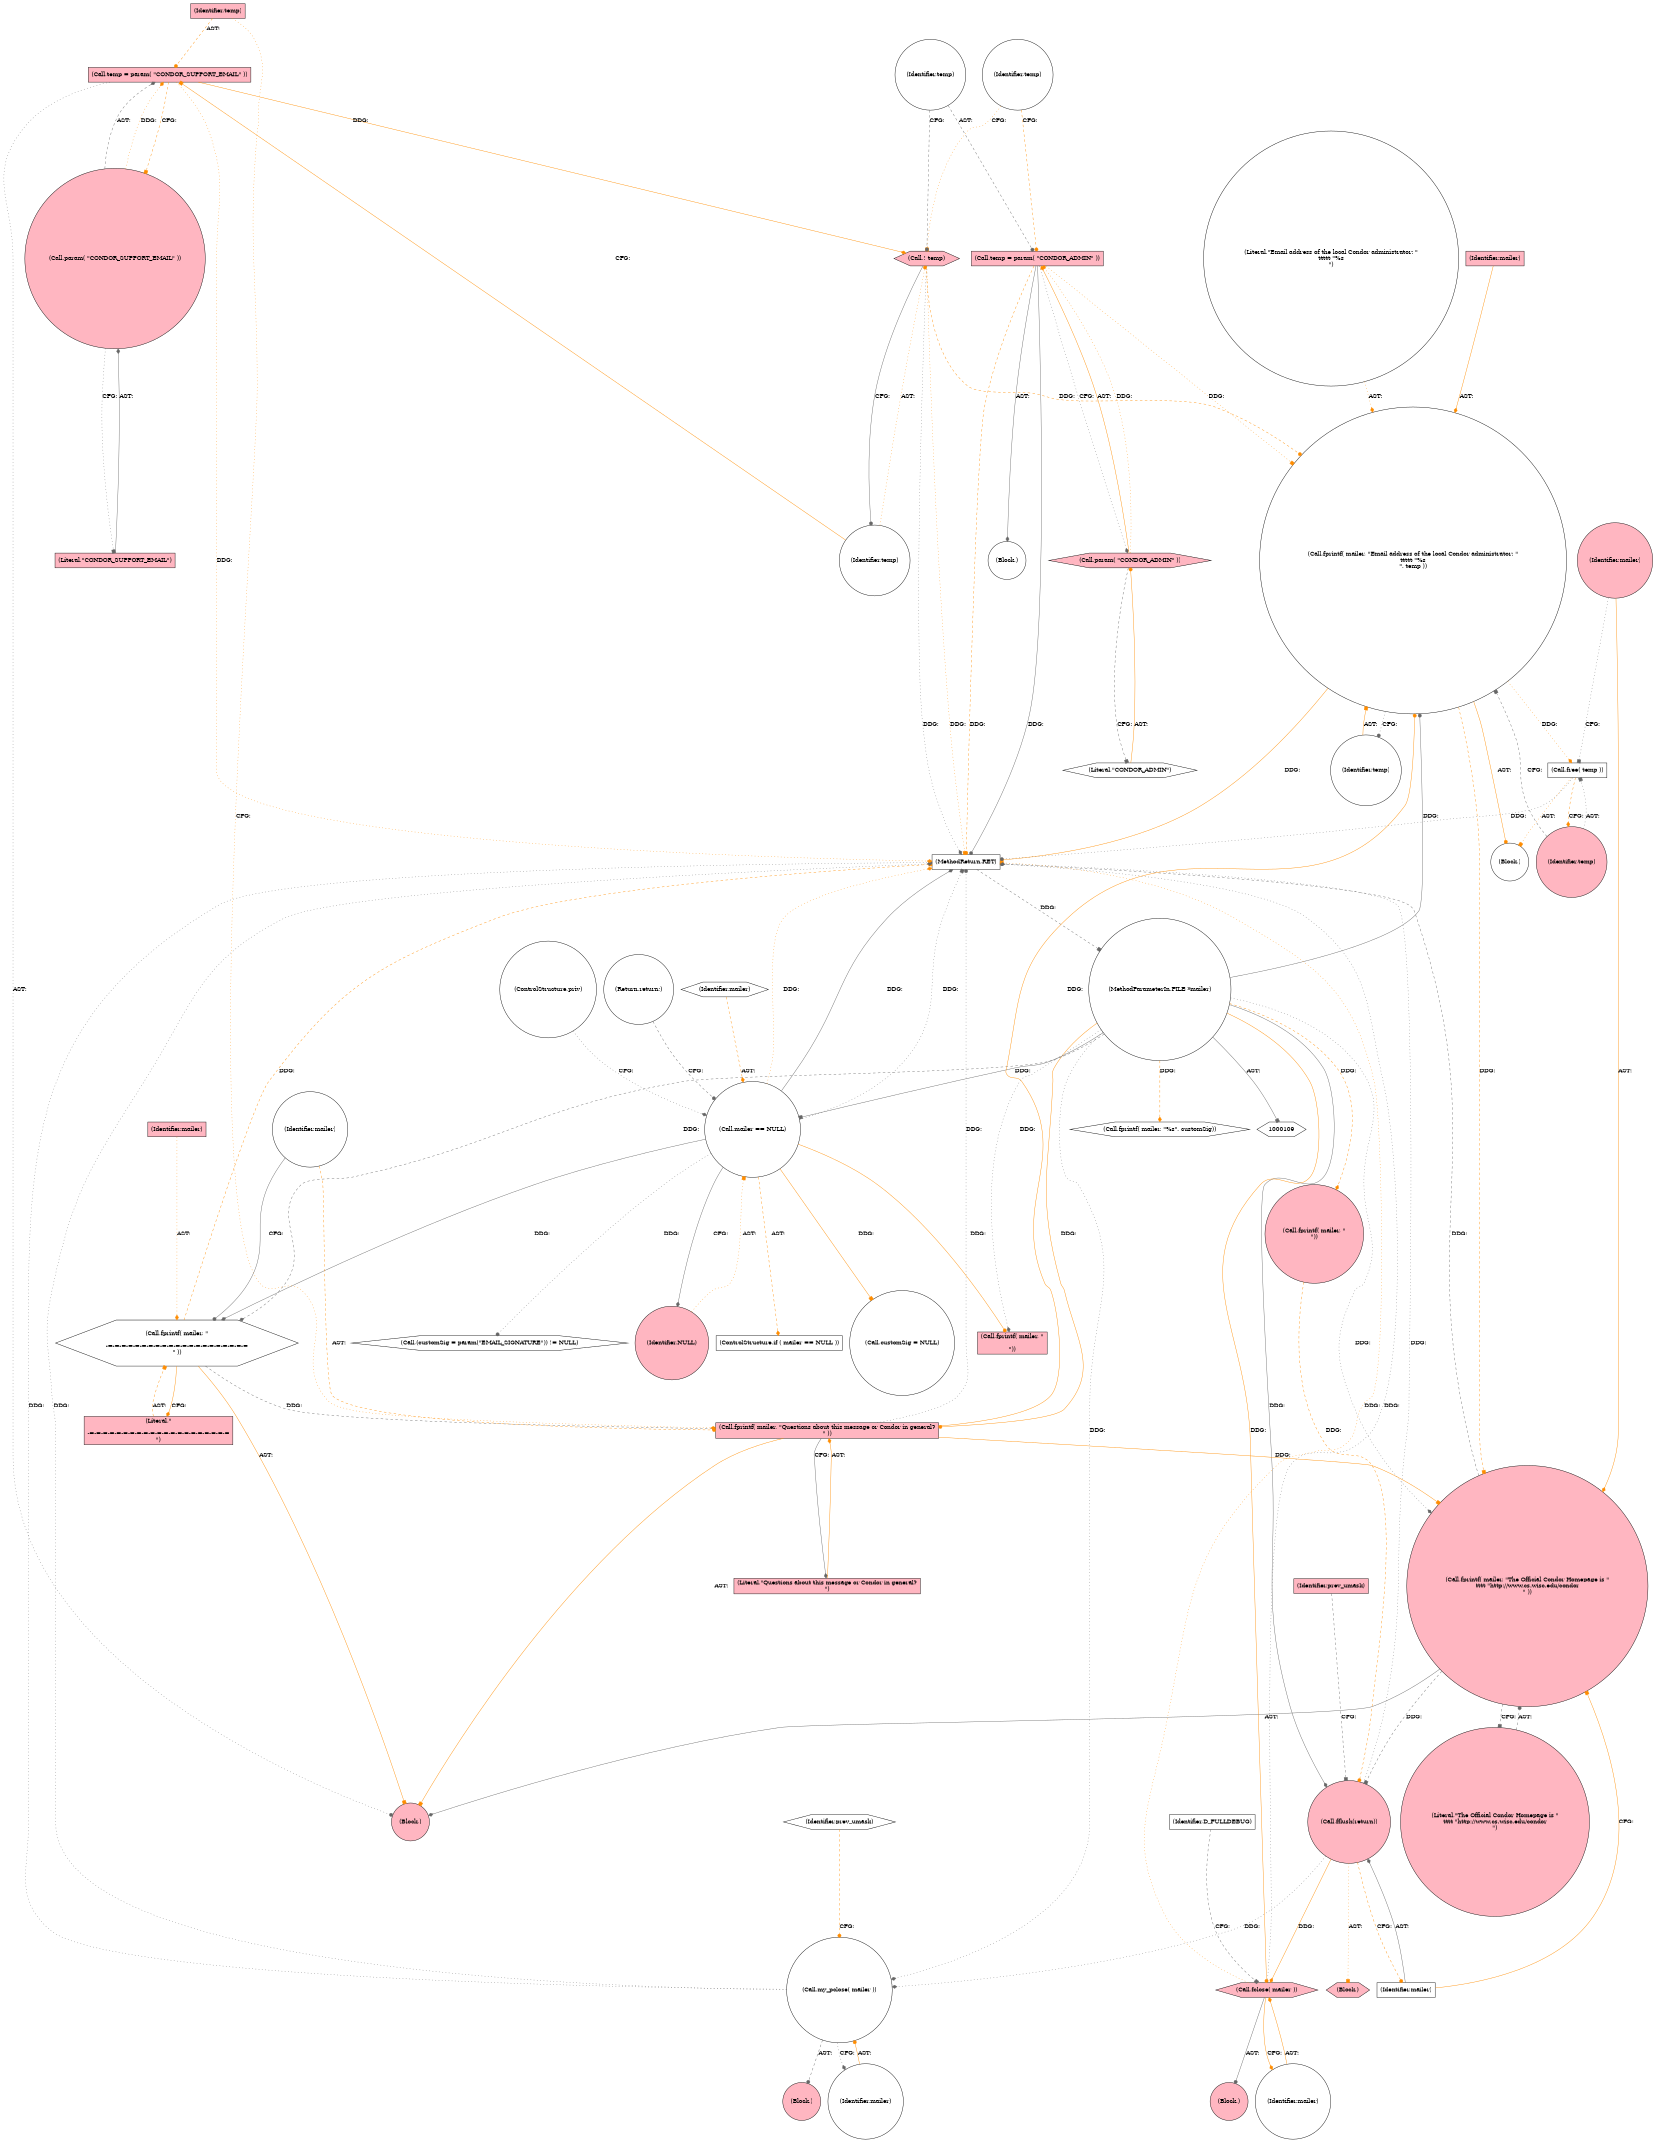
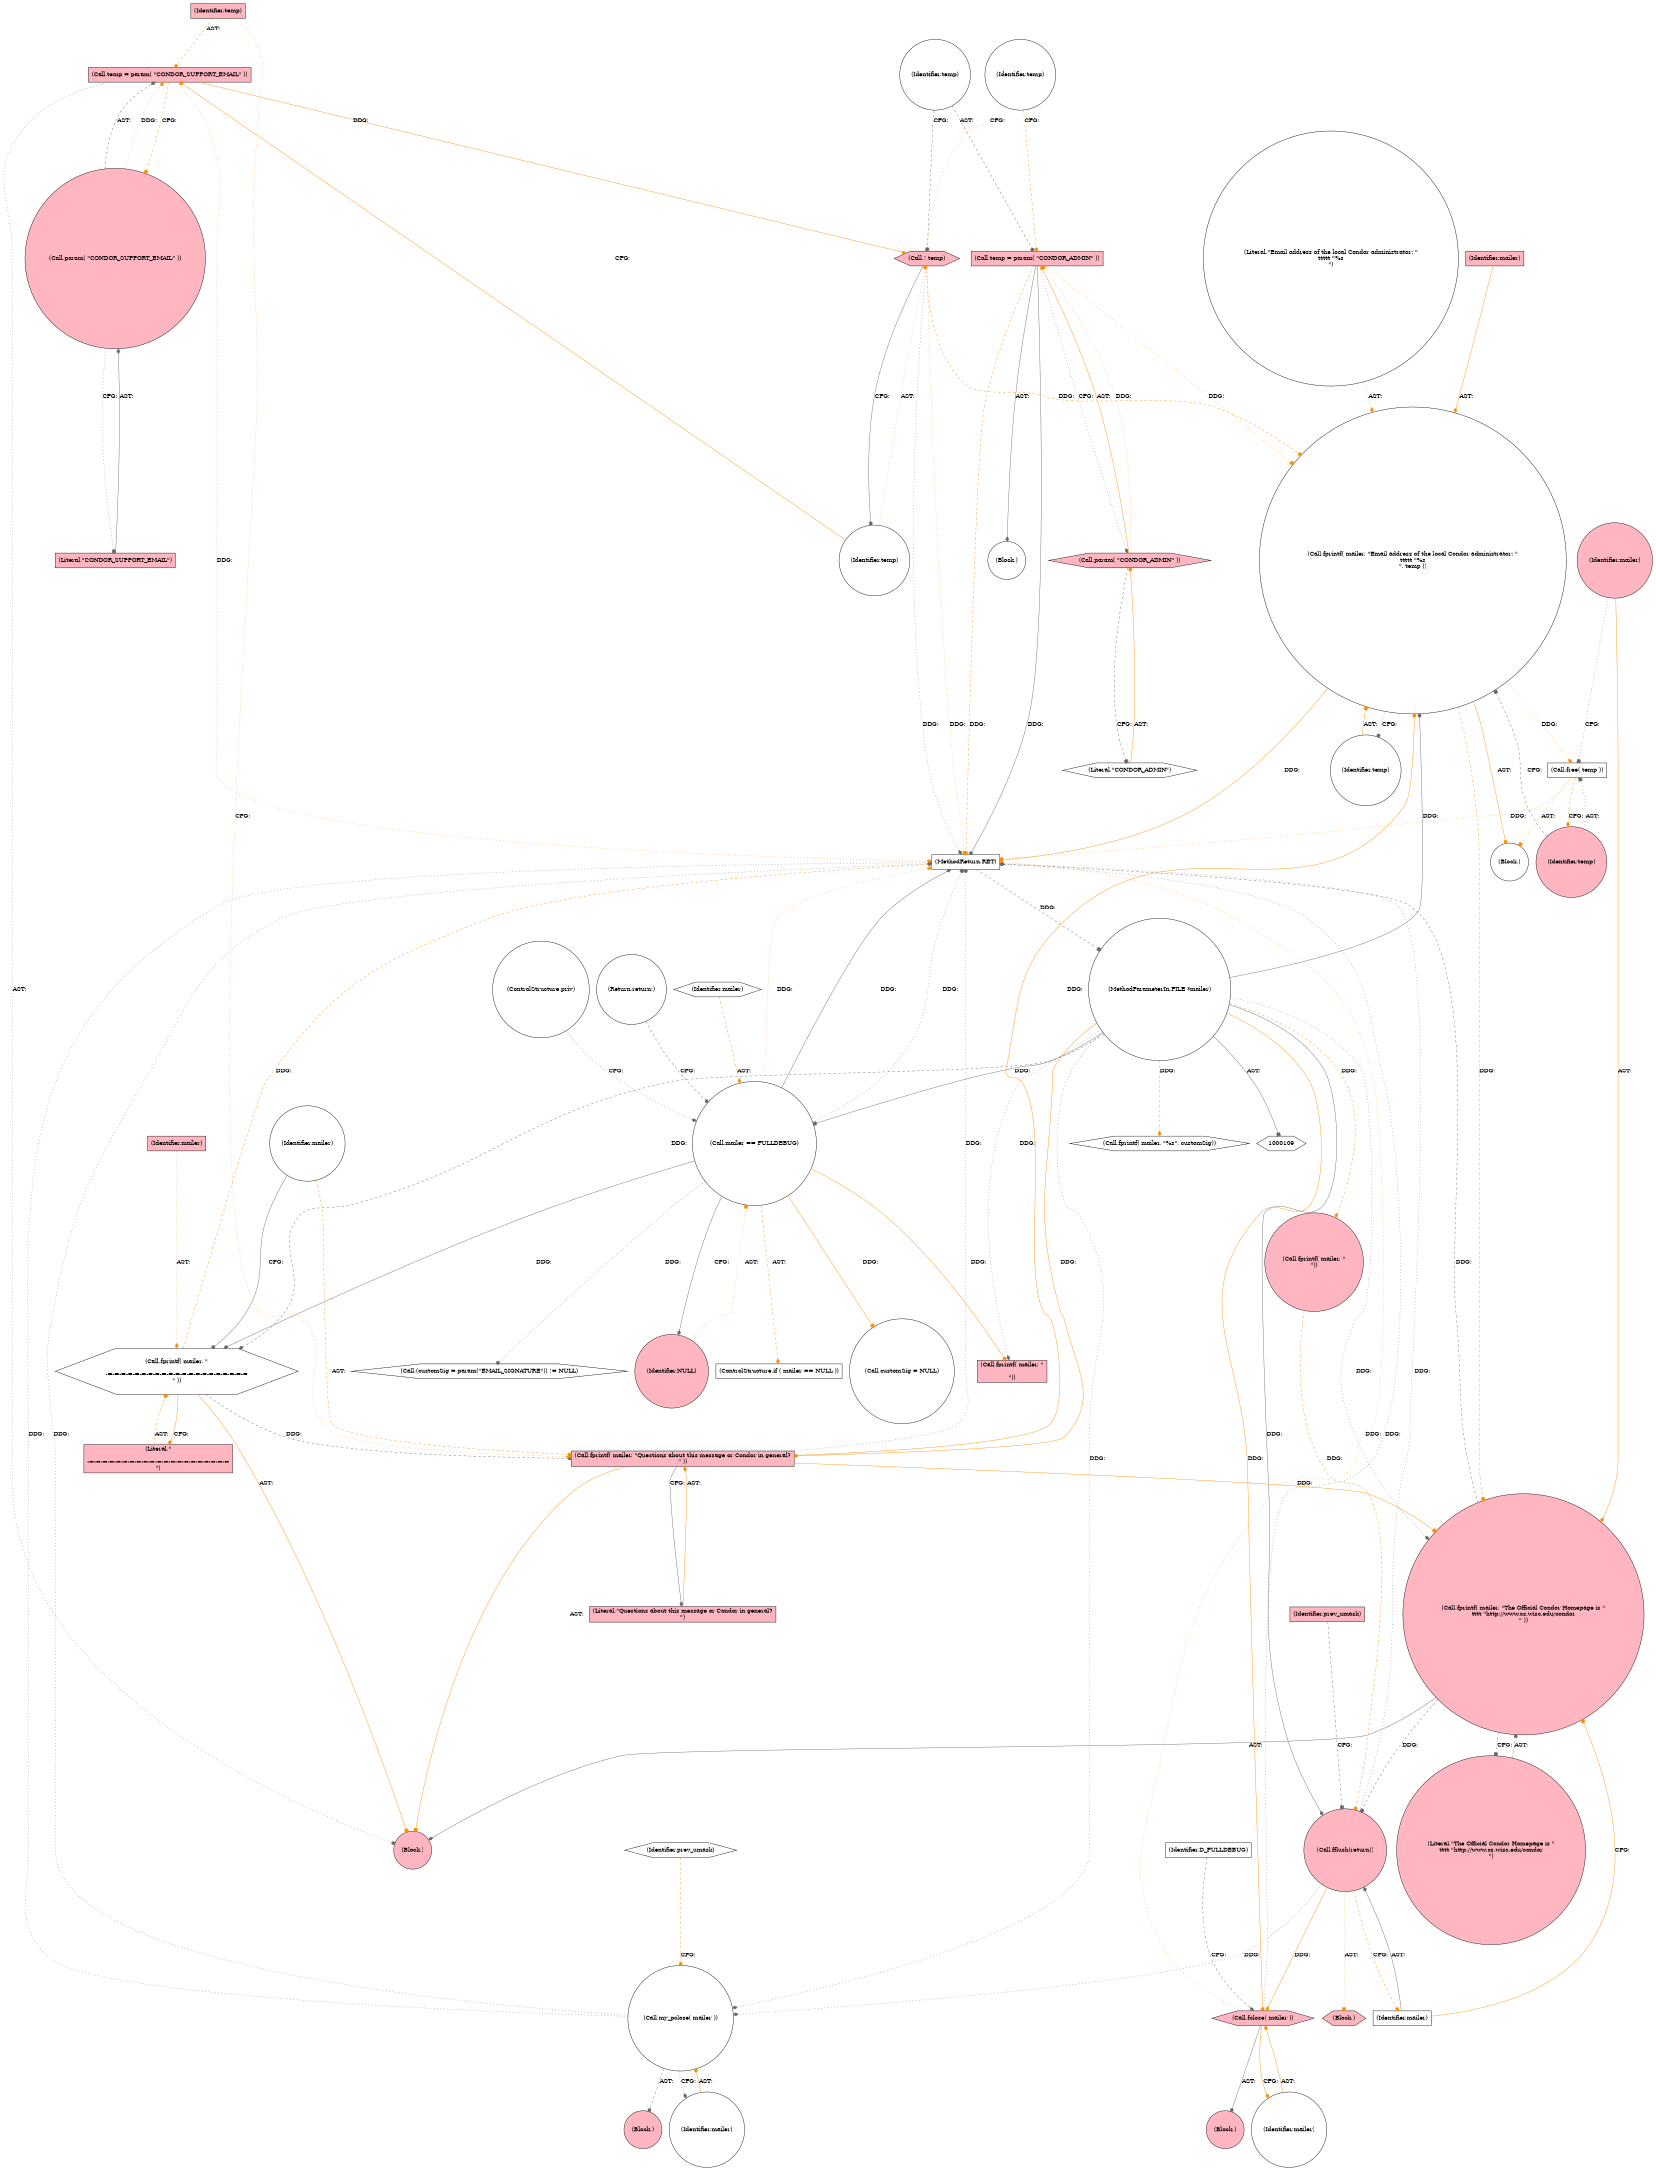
edge "(Call,free( temp ))" -> "(MethodReturn,RET)": color gray40 -> darkorange
node "(Call,mailer == NULL)": label "(Call,mailer == NULL)" -> "(Call,mailer == FULLDEBUG)"
edge "(Identifier,D_FULLDEBUG)" -> "(Call,fclose( mailer ))": arrowhead box -> diamond
